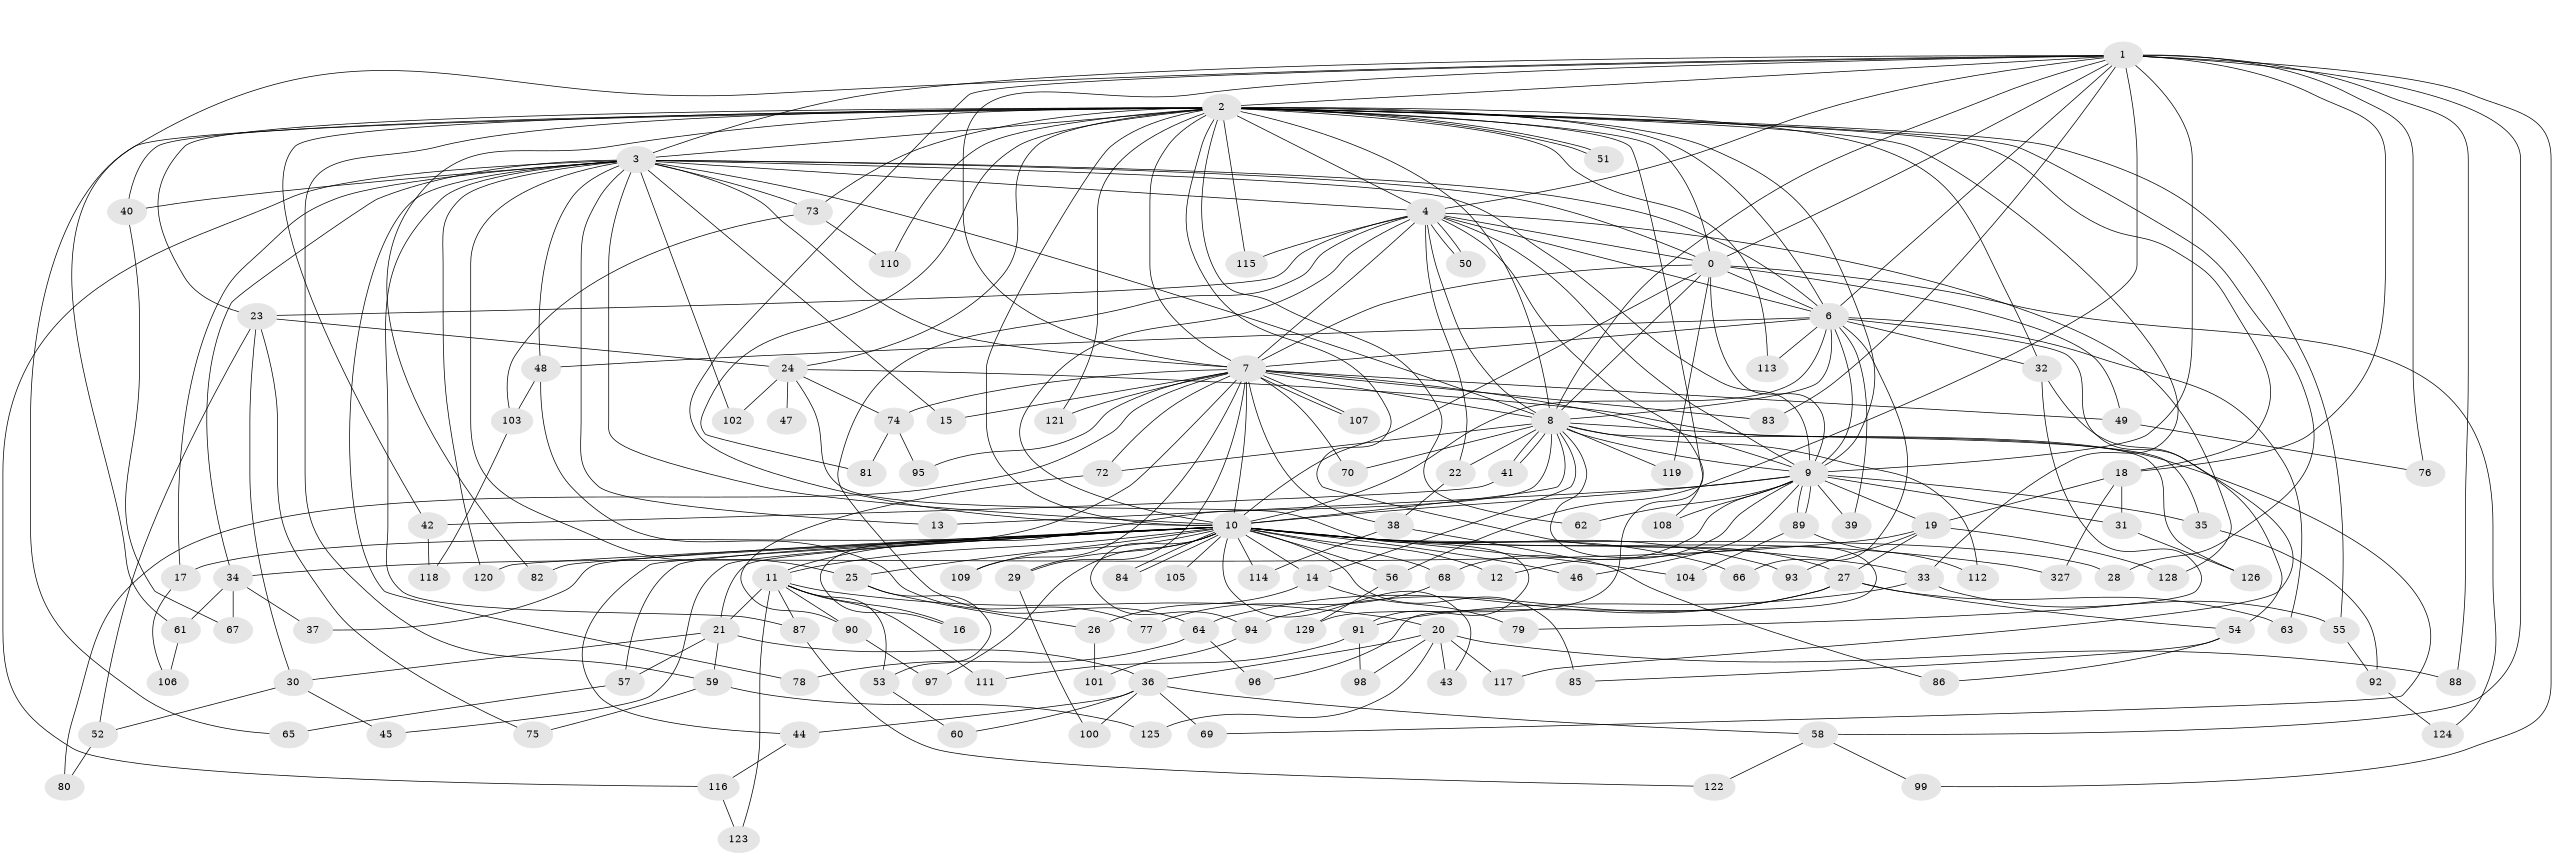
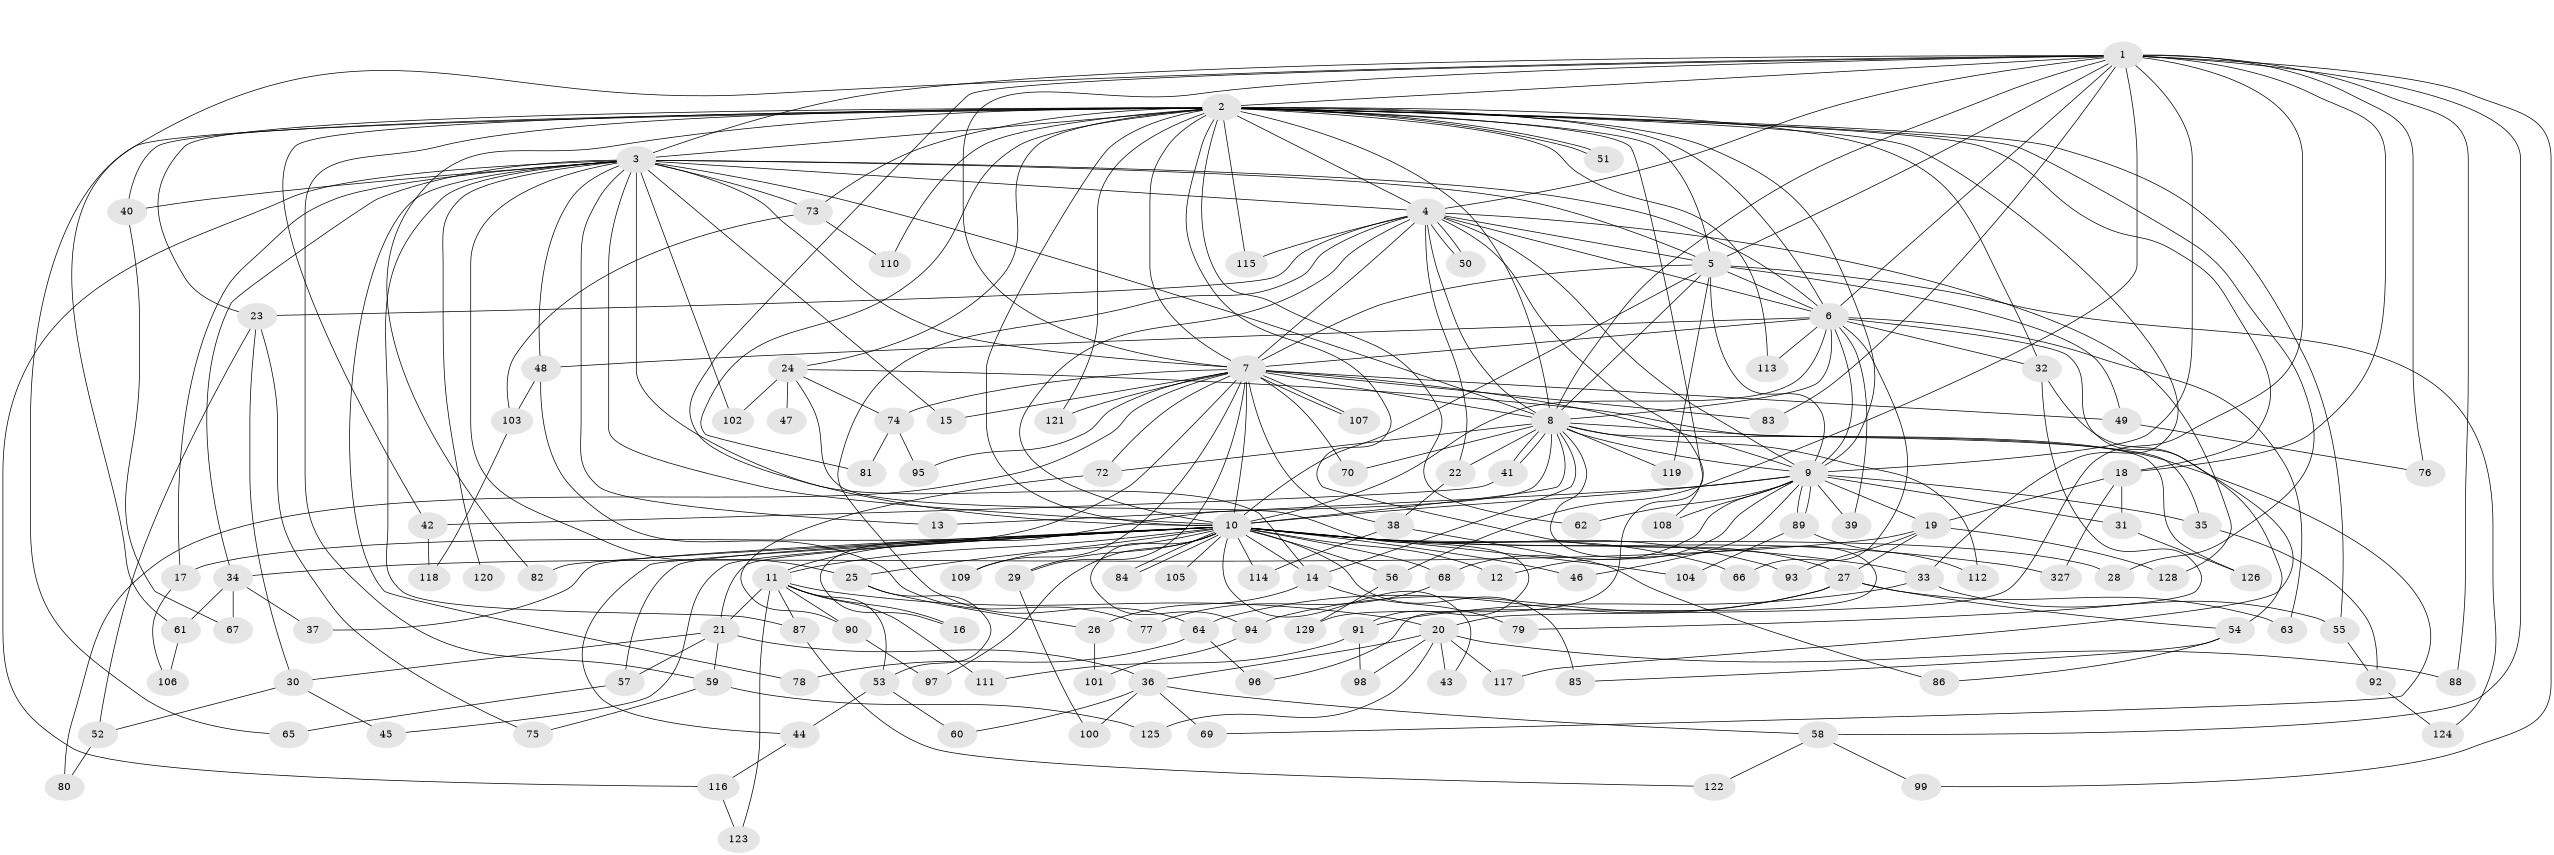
edge "3" -- "9": now "3" -- "14"
node "0": label "0" -> "5"
edge "23" -- "24": removed
edge "1" -- "20": added
edge "10" -- "120": removed
edge "36" -- "44": now "53" -- "44"
